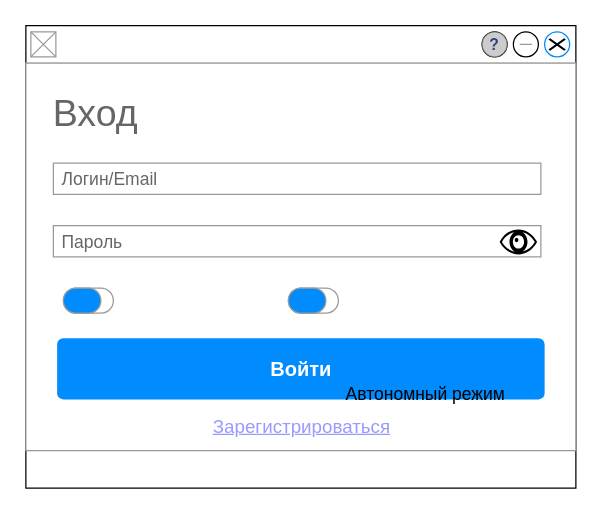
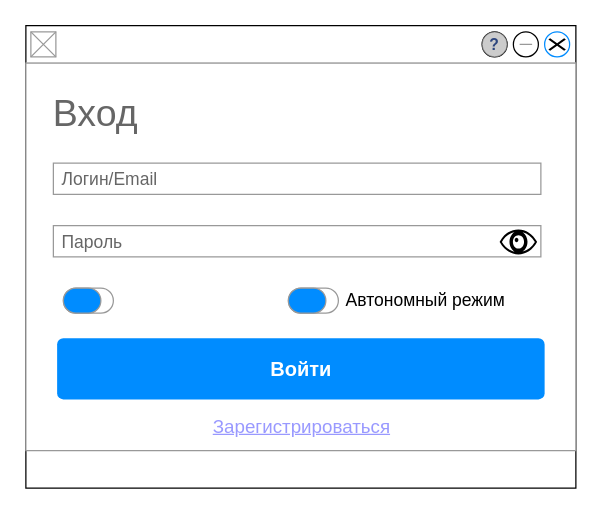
node "Автономный режим": moved (426, 394) -> (426, 301)
